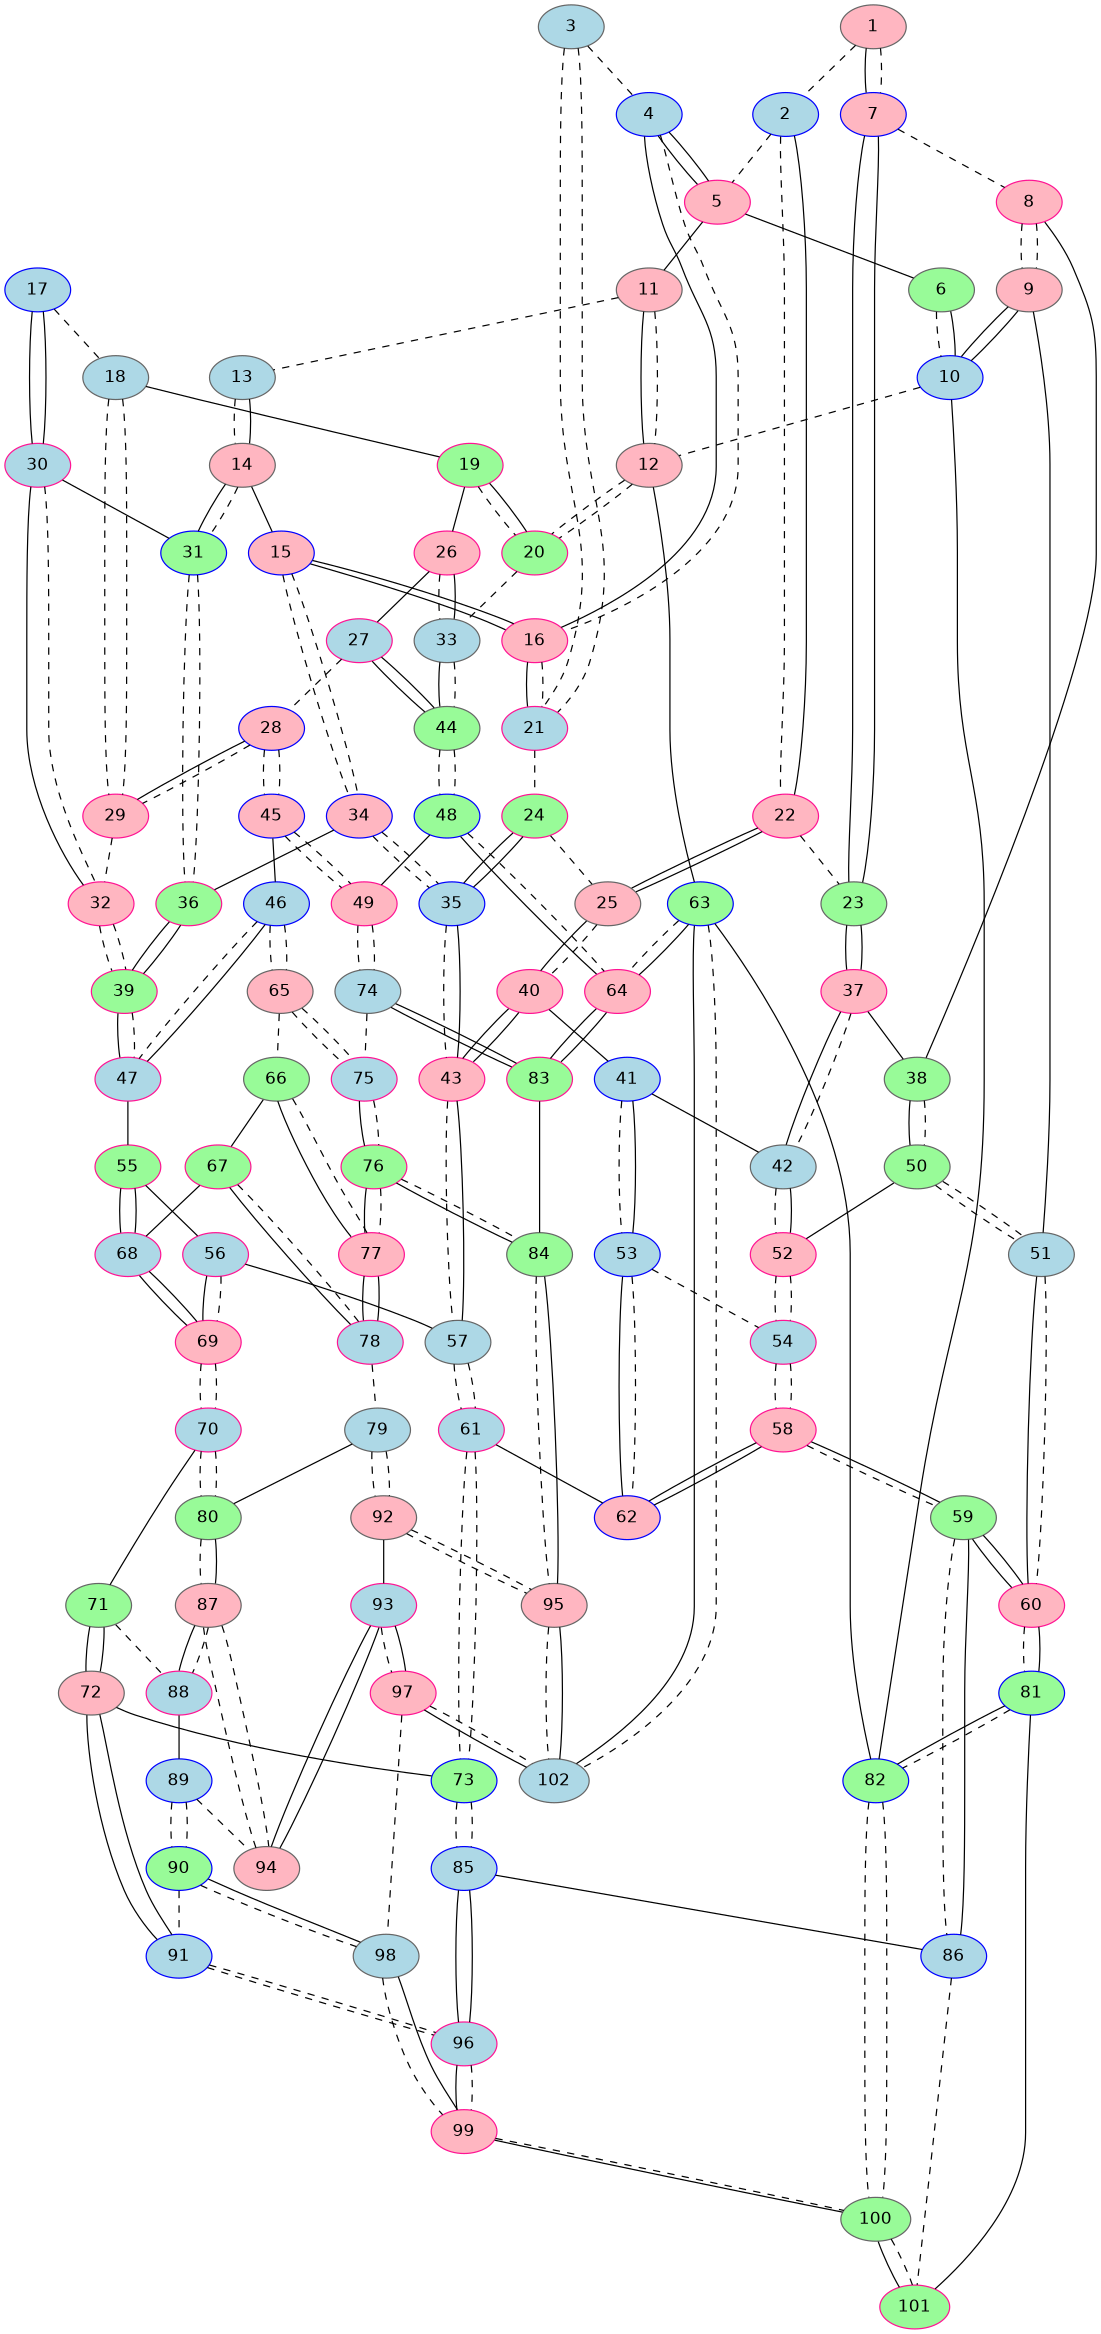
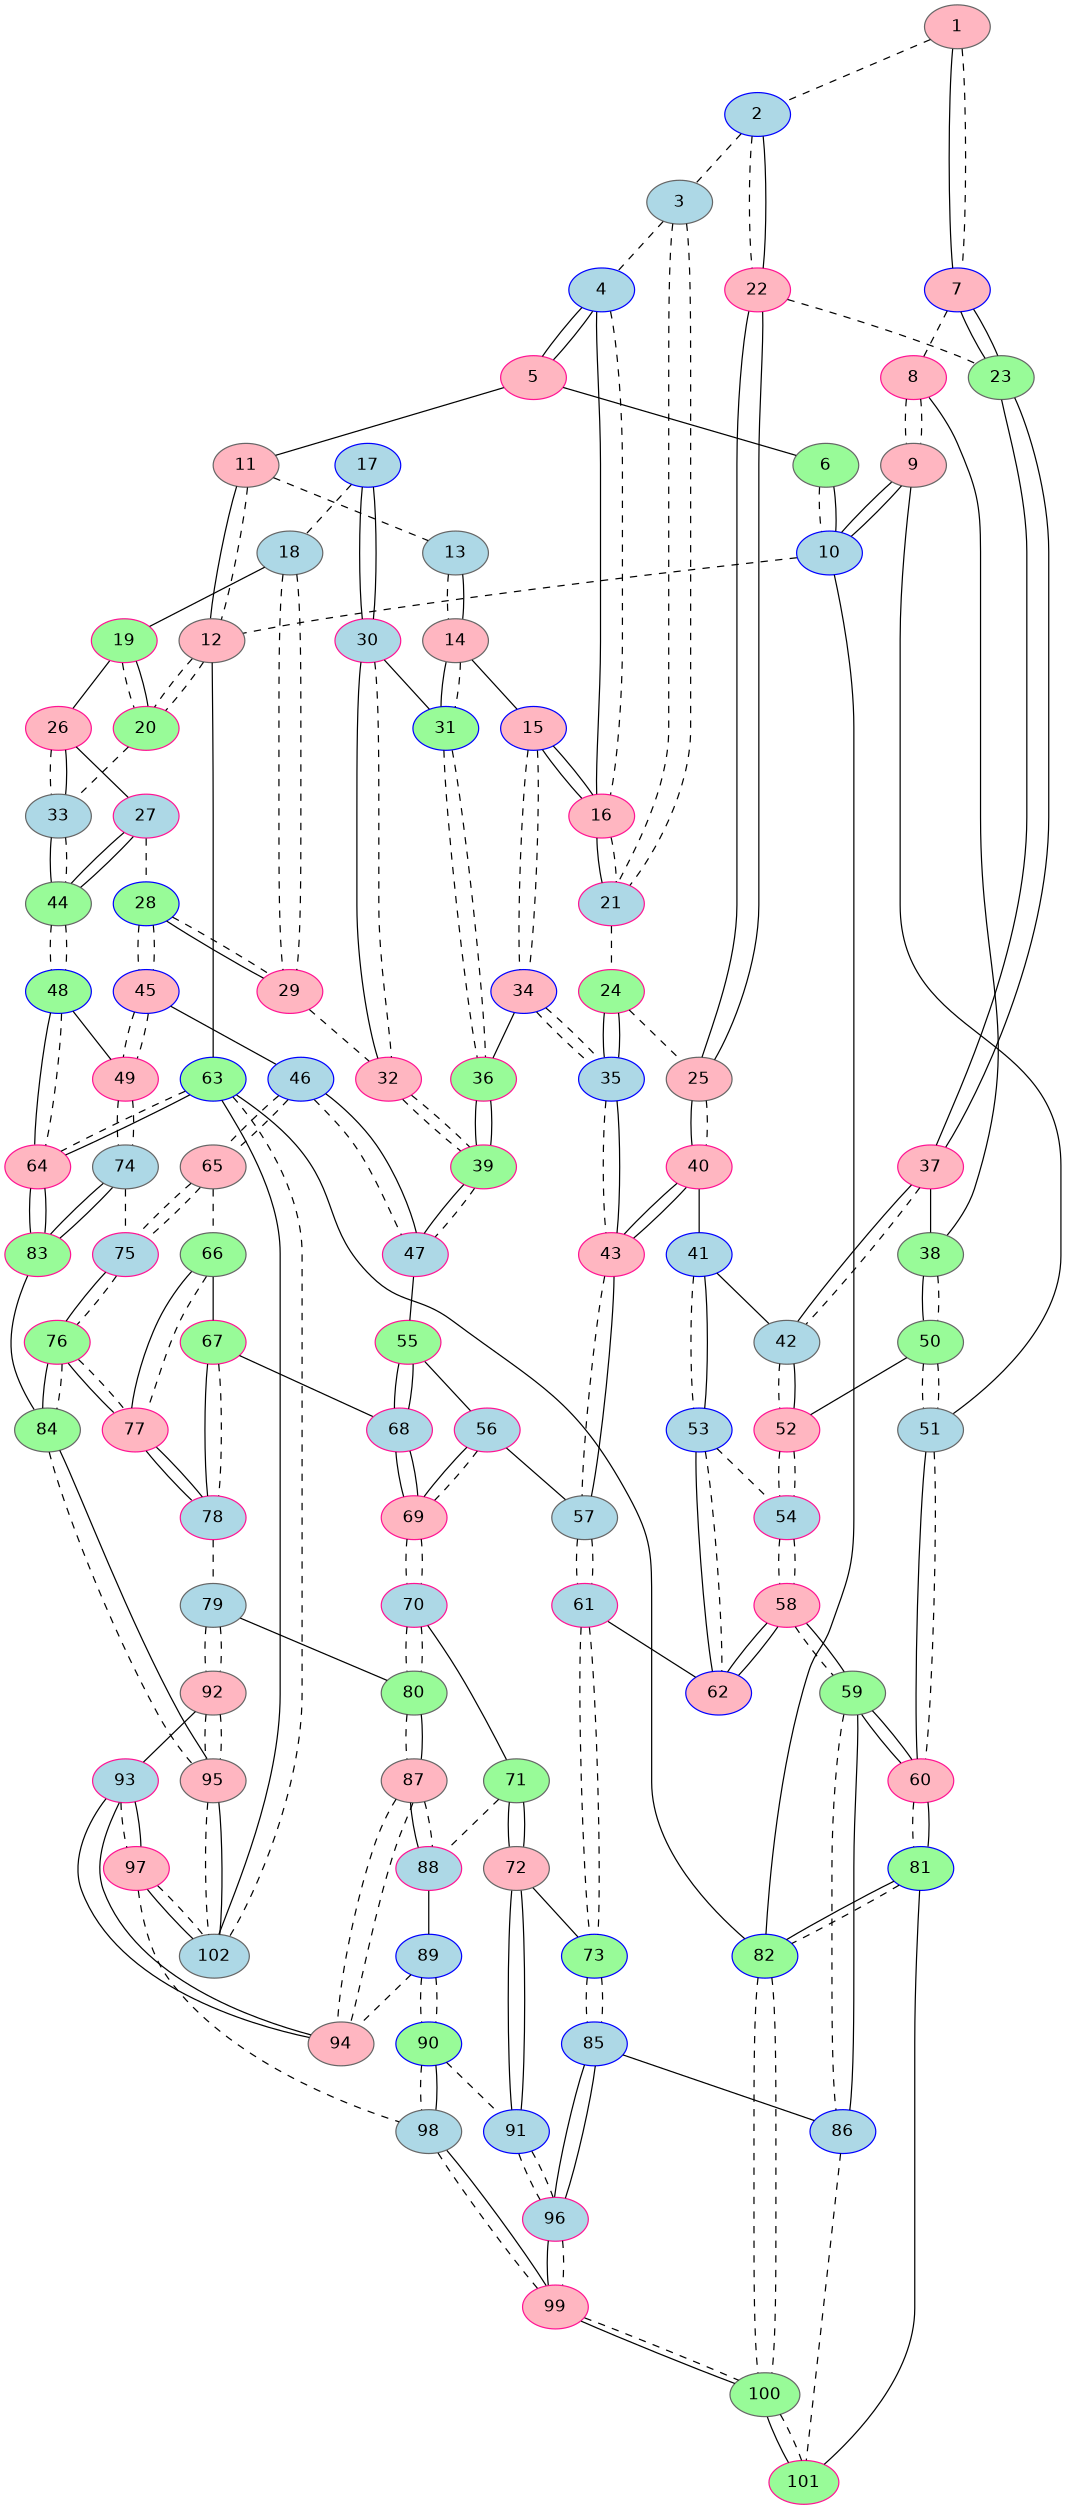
edge "2" -- "5": now "2" -- "3"
node "28": fillcolor lightpink -> palegreen
